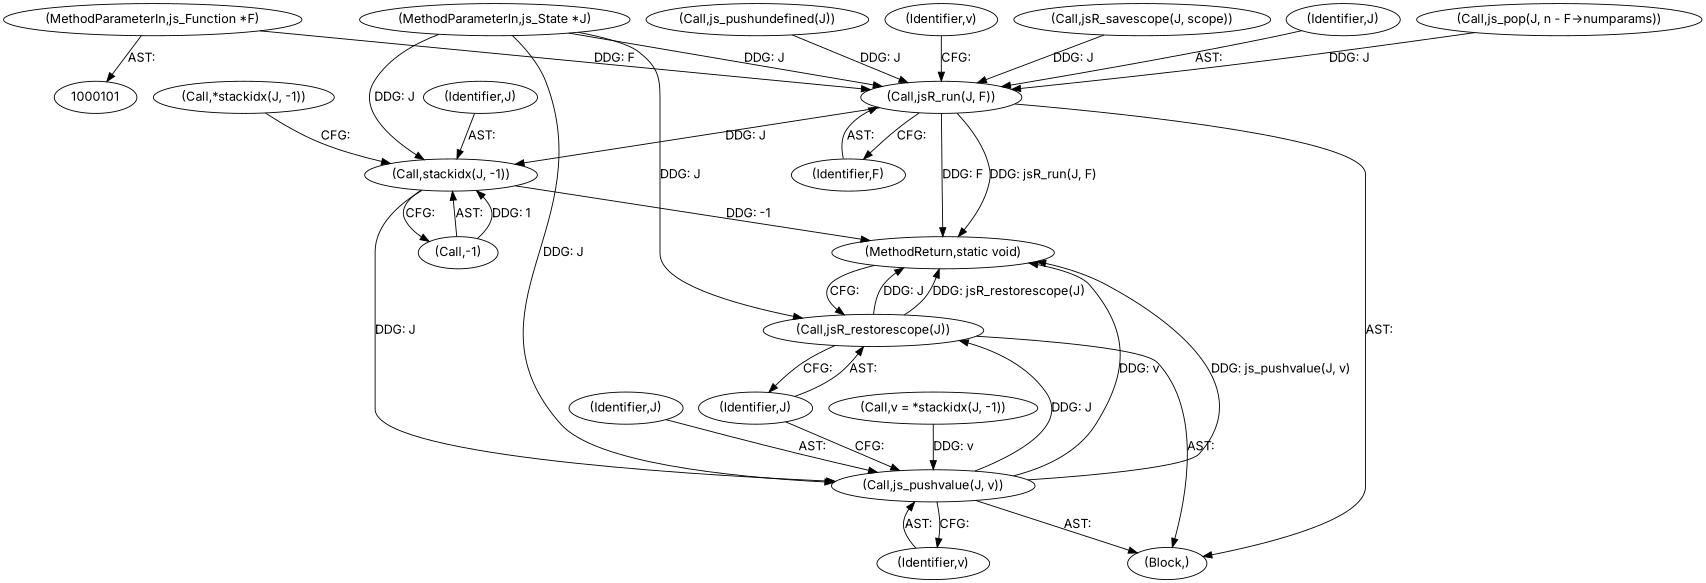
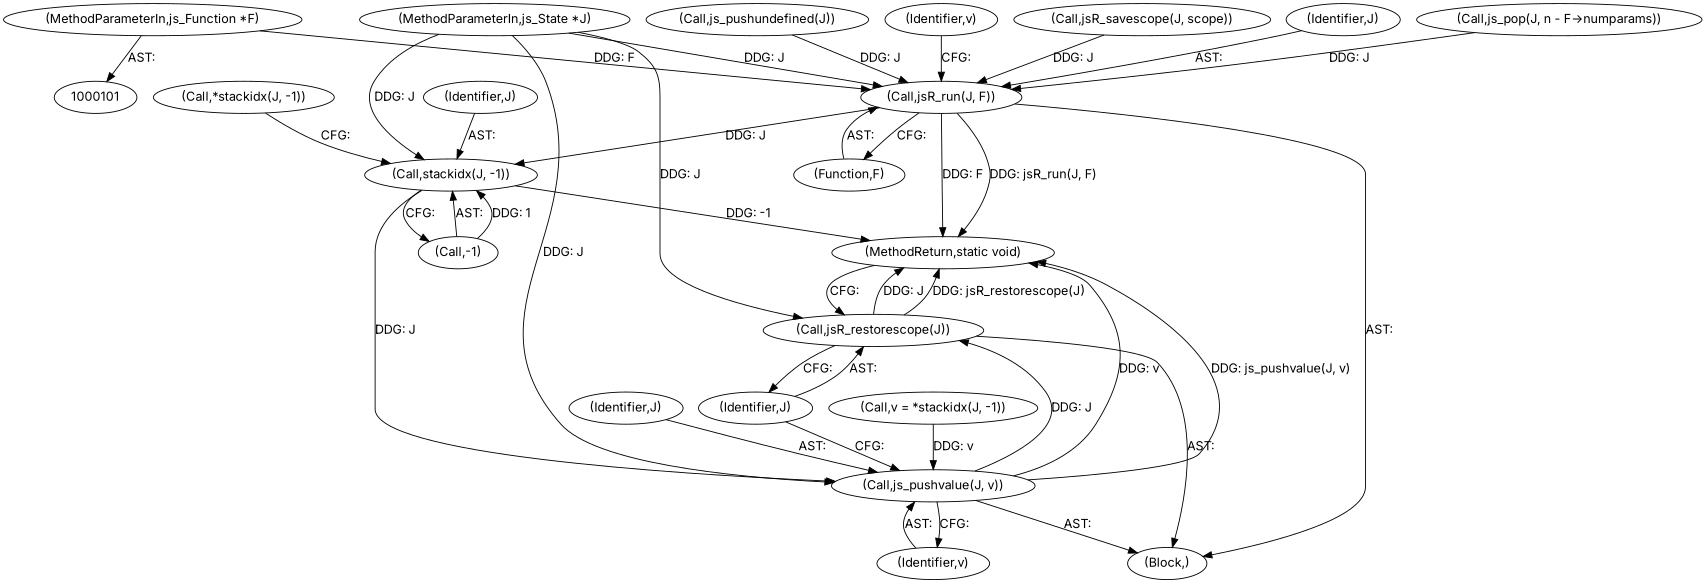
node "(Identifier,F)": label "(Identifier,F)" -> "(Function,F)"
